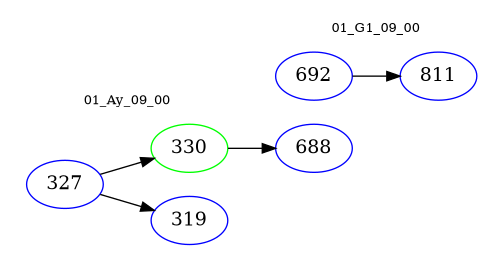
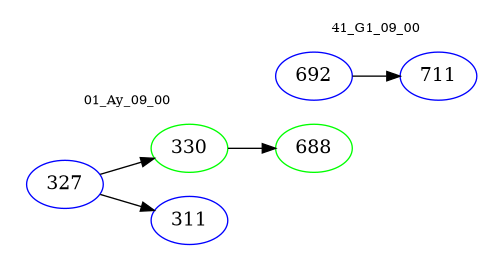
cluster "01_G1_09_00": label "01_G1_09_00" -> "41_G1_09_00"
node "811": label "811" -> "711"
node "688": color blue -> green
node "319": label "319" -> "311"
